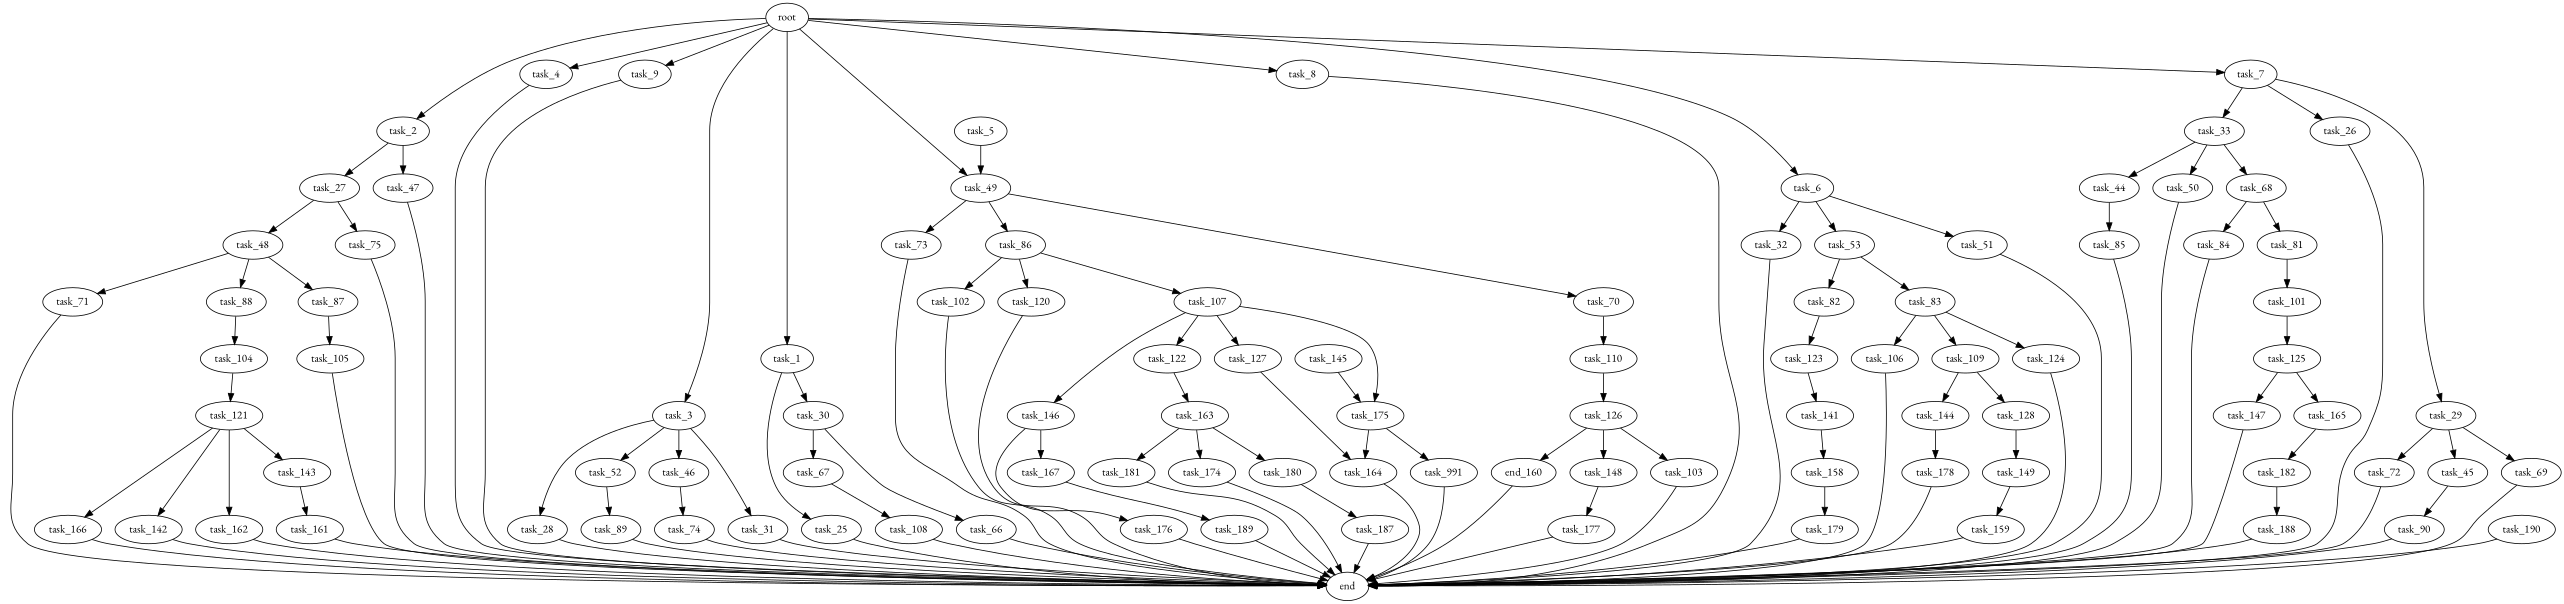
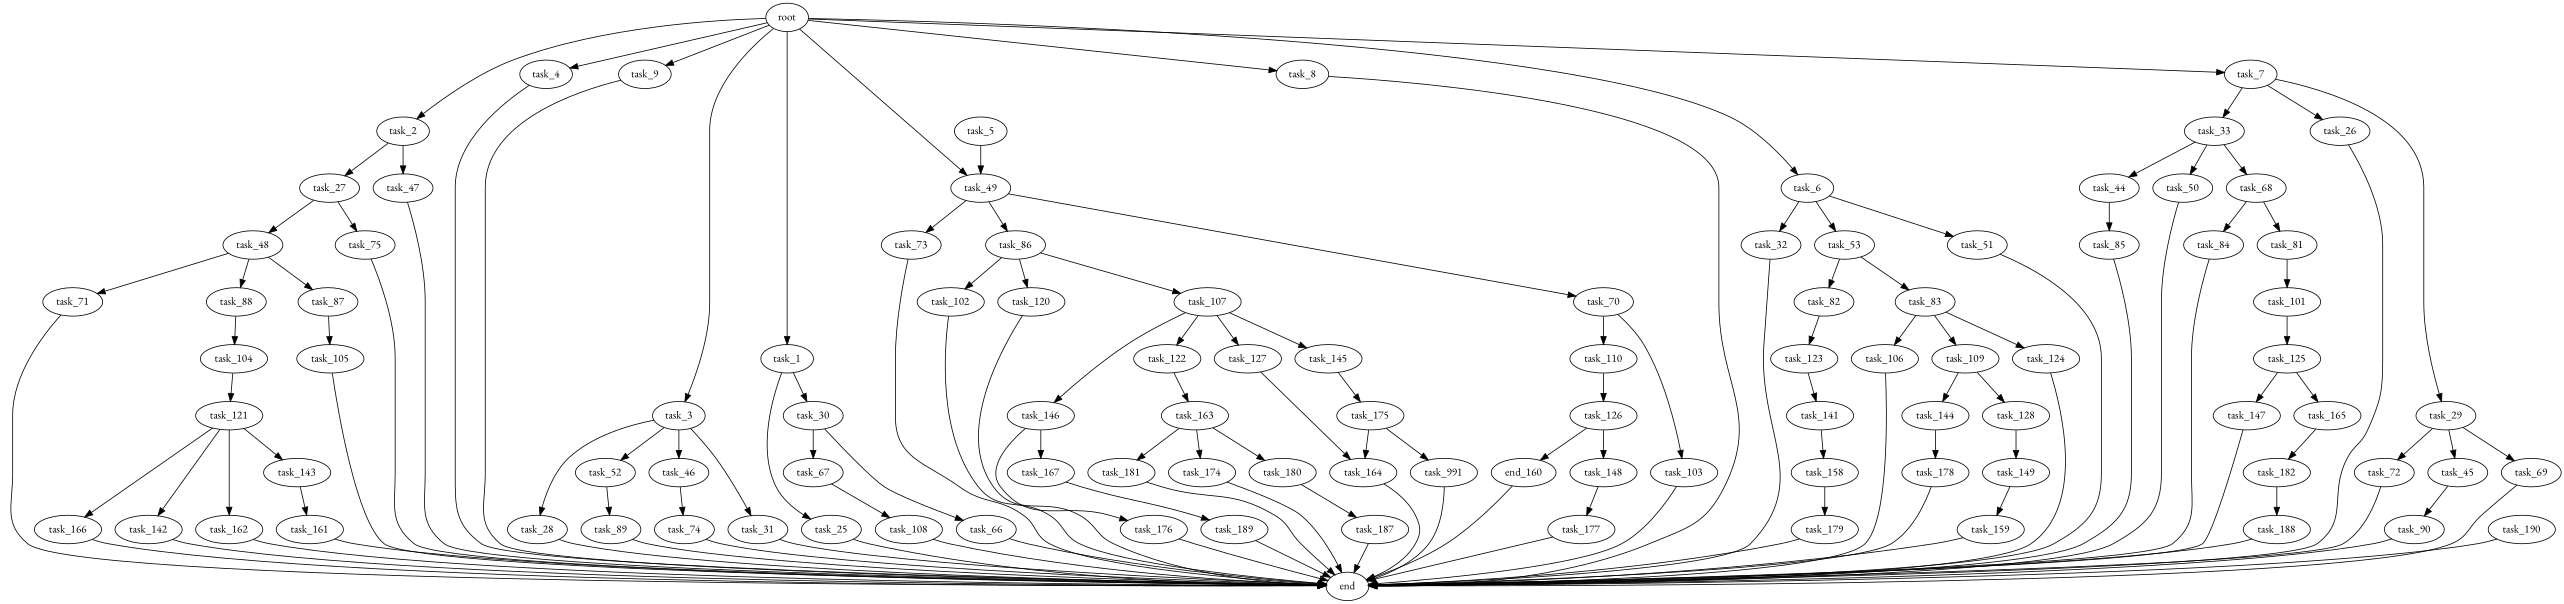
edge "task_107" -> "task_175": now "task_107" -> "task_145"
edge "task_126" -> "task_103": now "task_70" -> "task_103"
